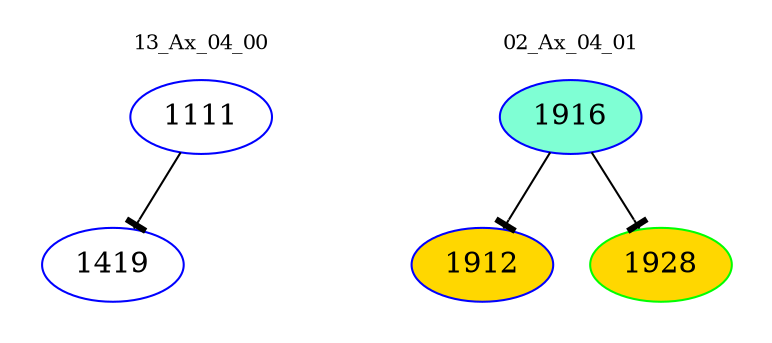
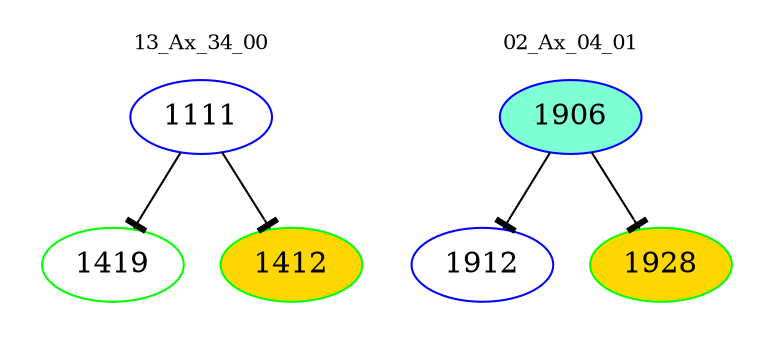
cluster "13_Ax_04_00": label "13_Ax_04_00" -> "13_Ax_34_00"
node "1916": label "1916" -> "1906"
node "1419": color blue -> green
node "1412": added
node "1912": fillcolor gold -> white
